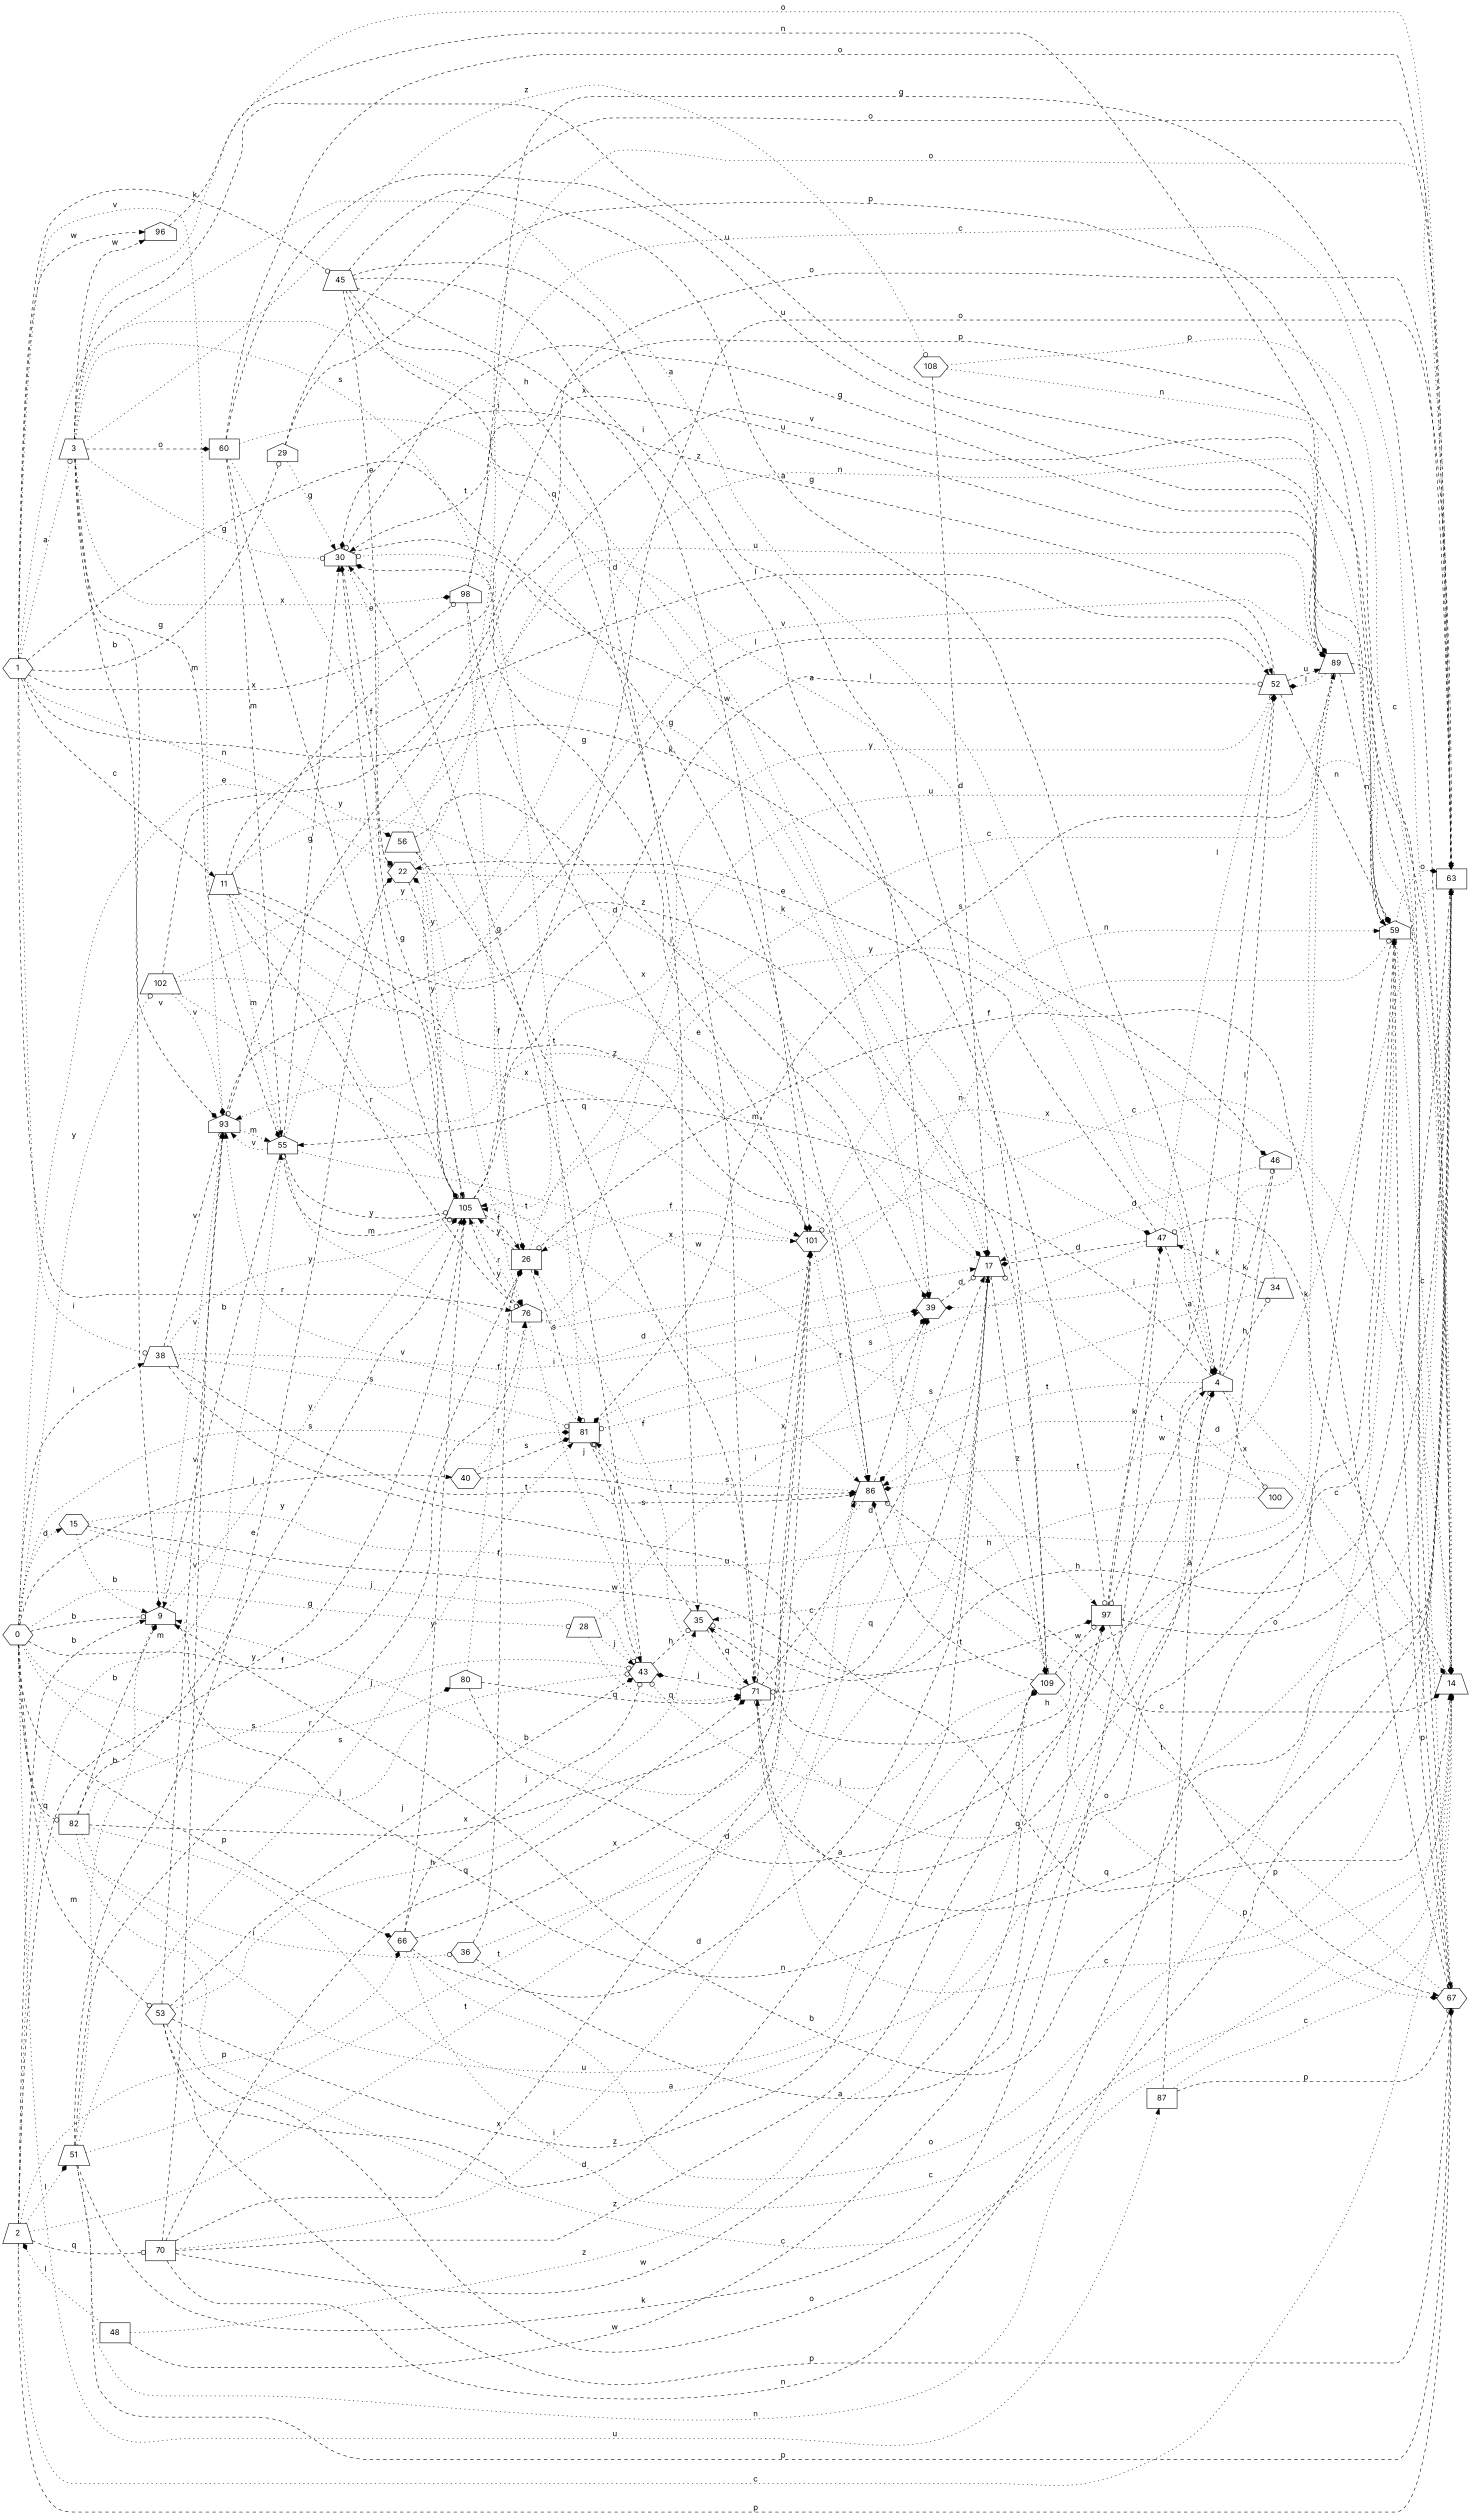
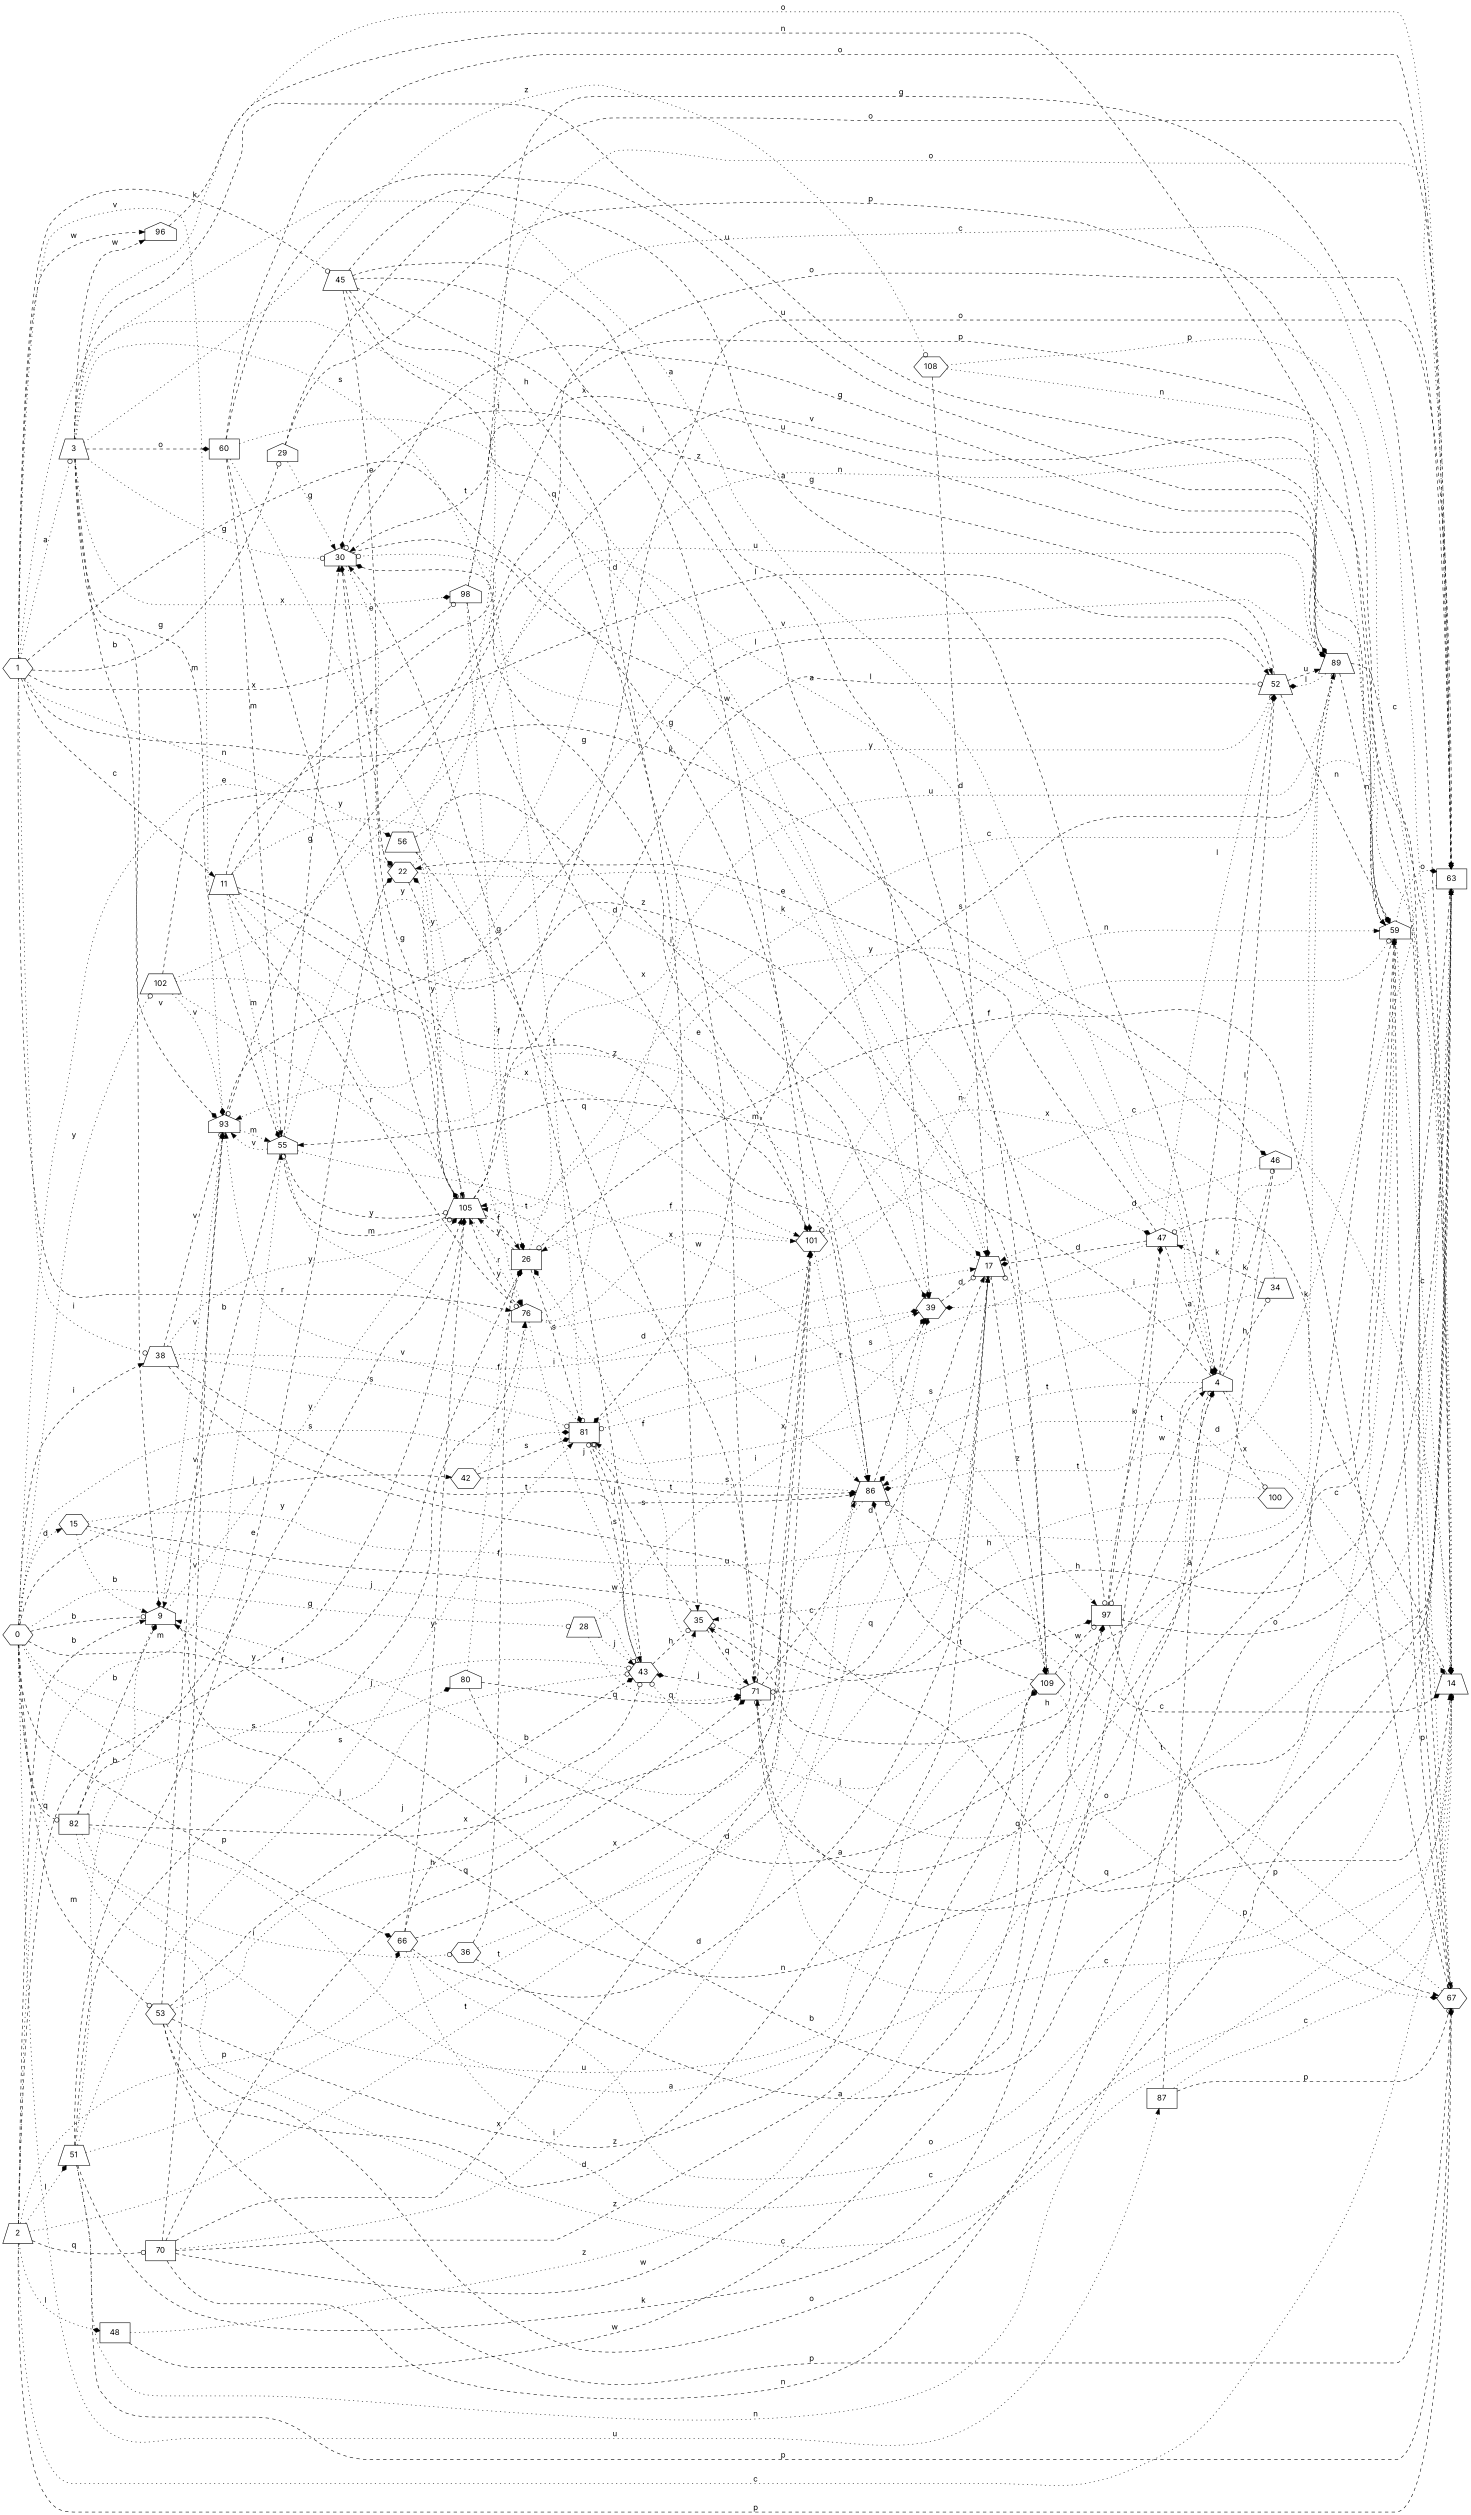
node "40": label "40" -> "42"
edge "43" -> "81": added, label "s"
edge "48" -> "2": reversed
